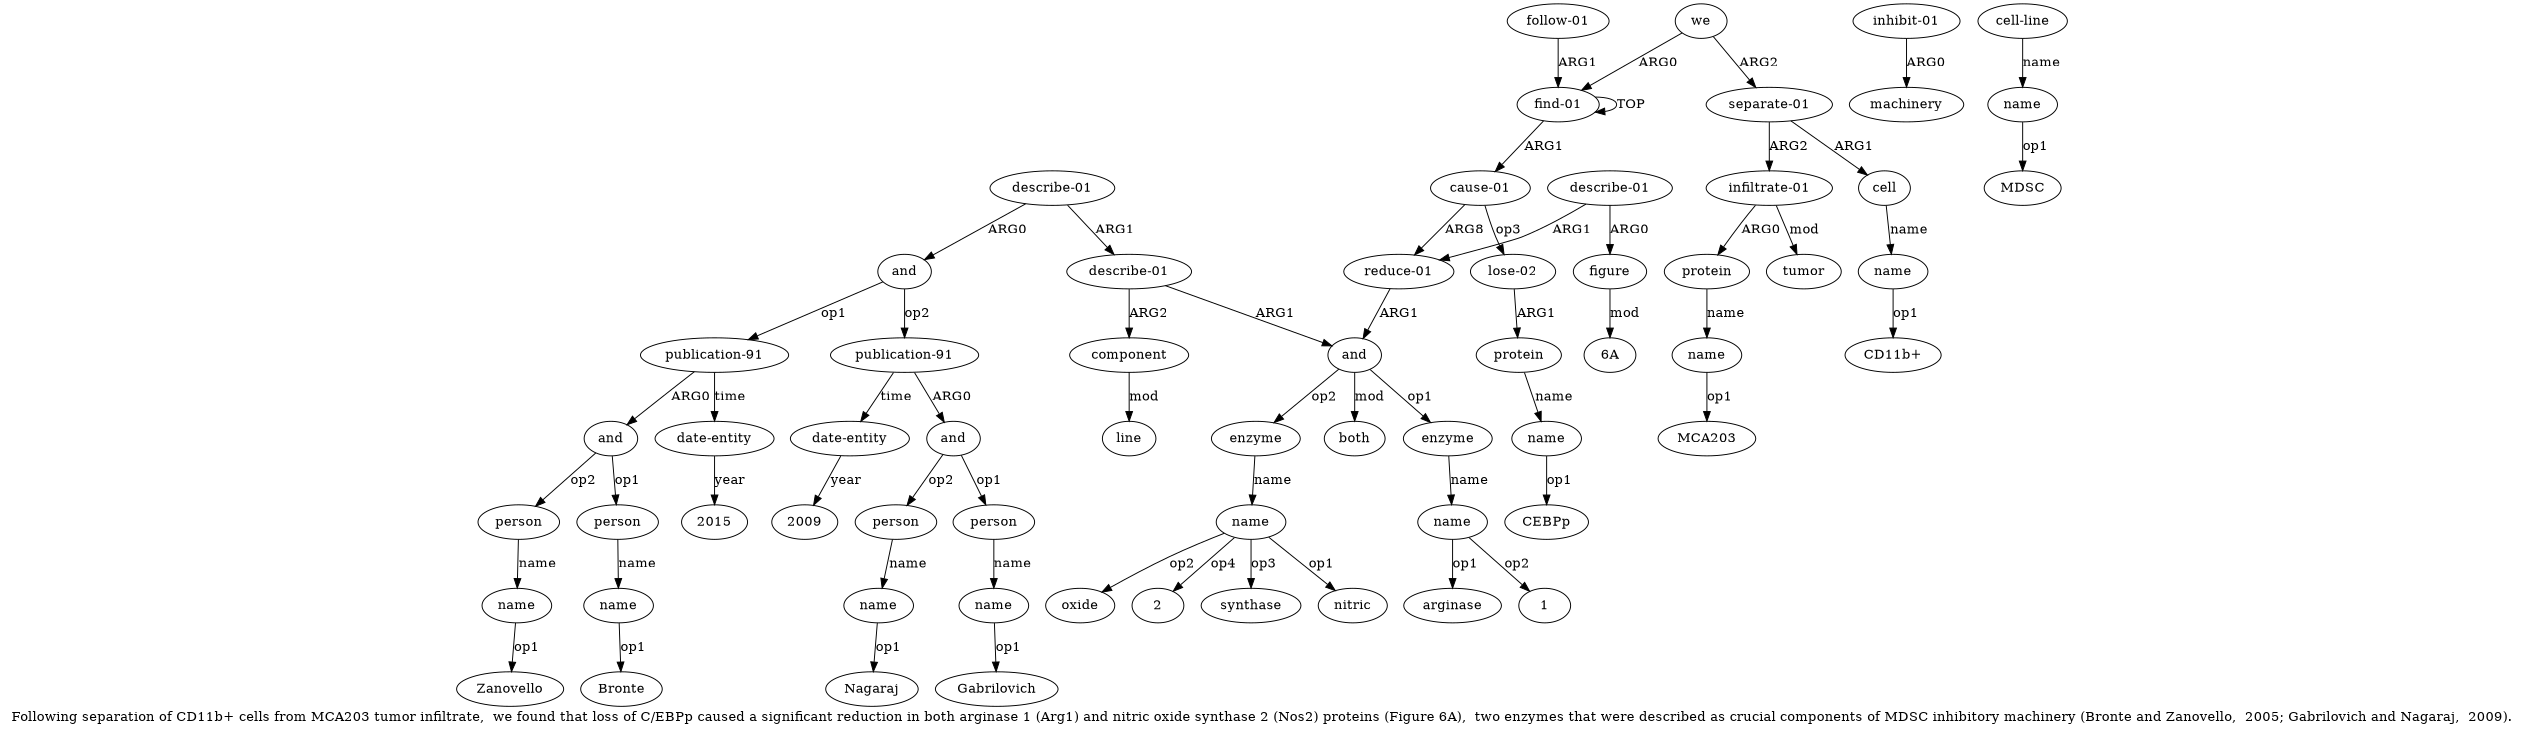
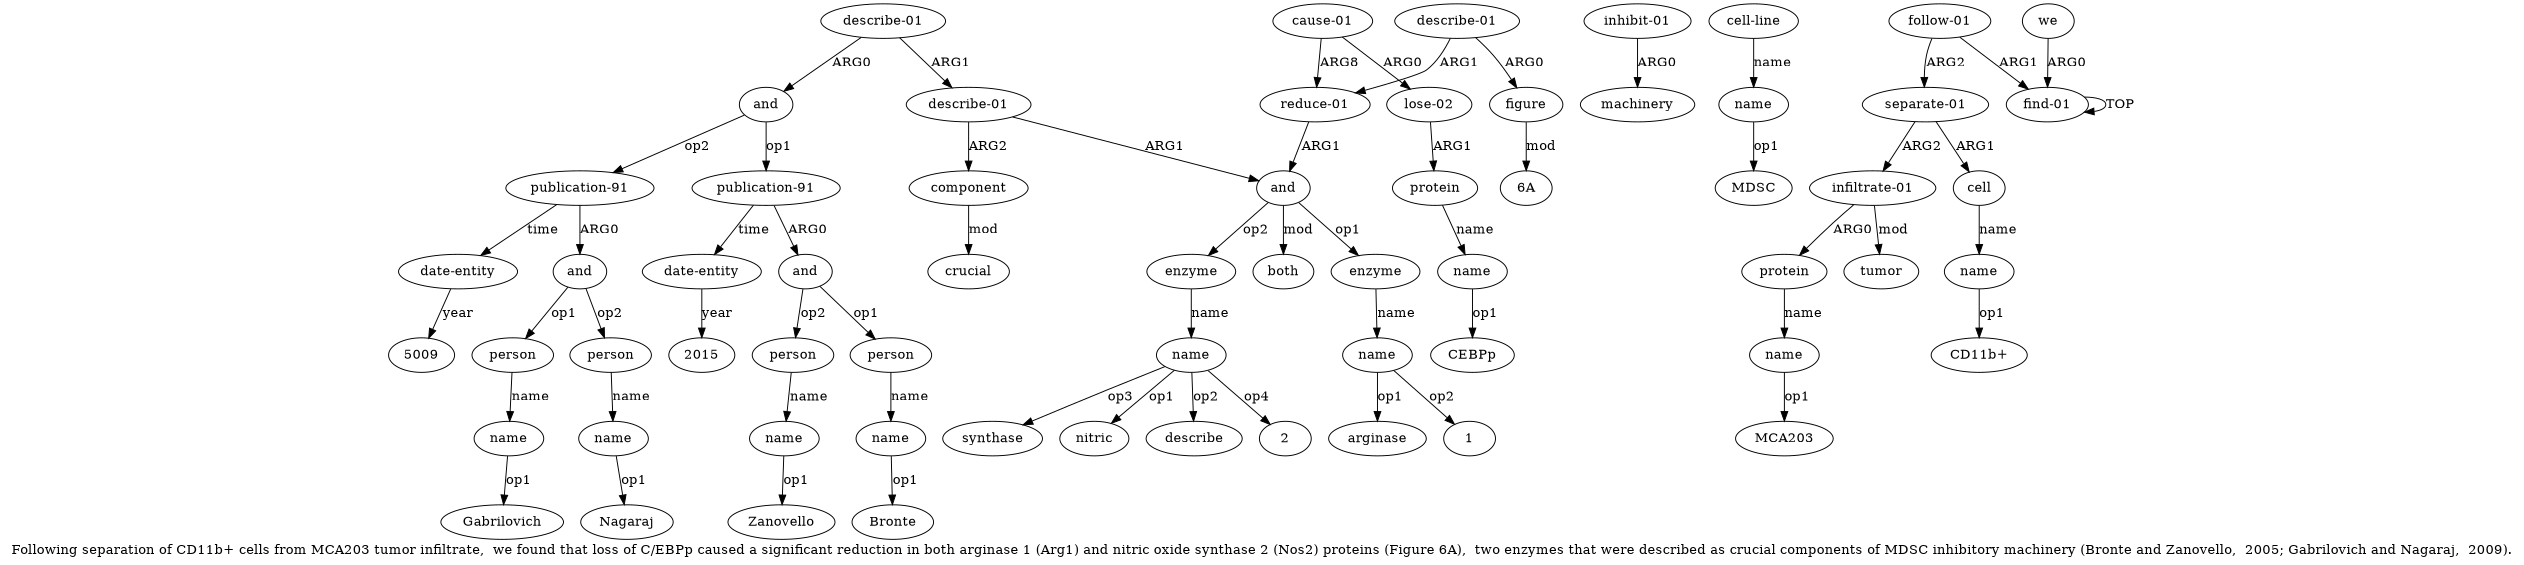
edge "we" -> "separate-01": now "follow-01" -> "separate-01"
edge "find-01" -> "cause-01": removed, label "ARG1"
edge "cause-01" -> "lose-02": label "op3" -> "ARG0"
node "line": label "line" -> "crucial"
node "2009": label "2009" -> "5009"
node "oxide": label "oxide" -> "describe"
